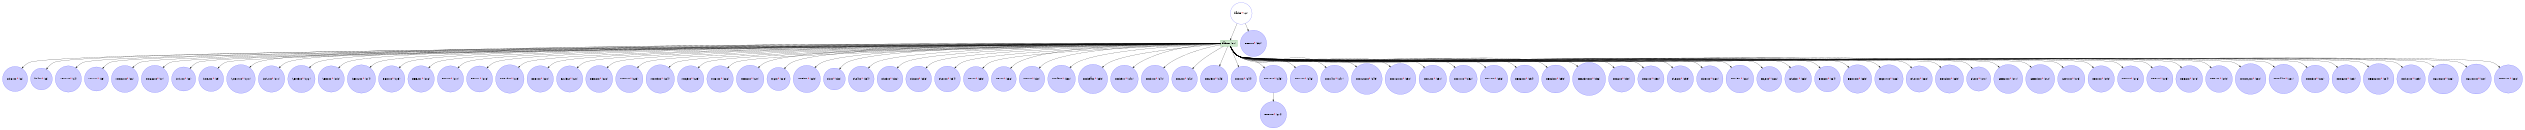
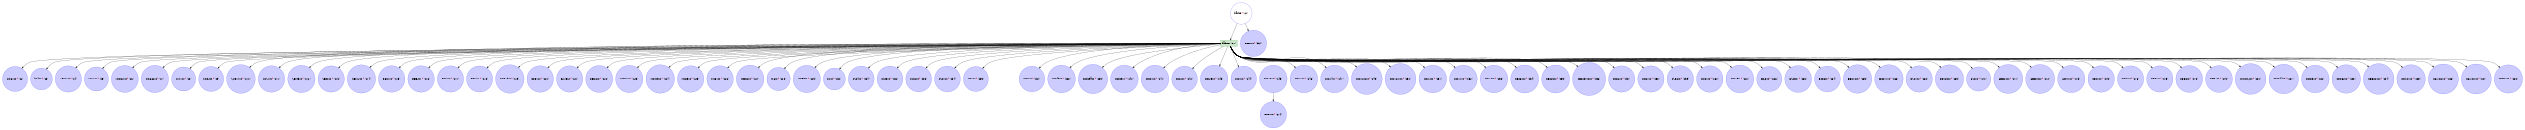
edge "bad_T1 (e1)" -> "LIN18_0": removed
node "LIP1_0": removed
